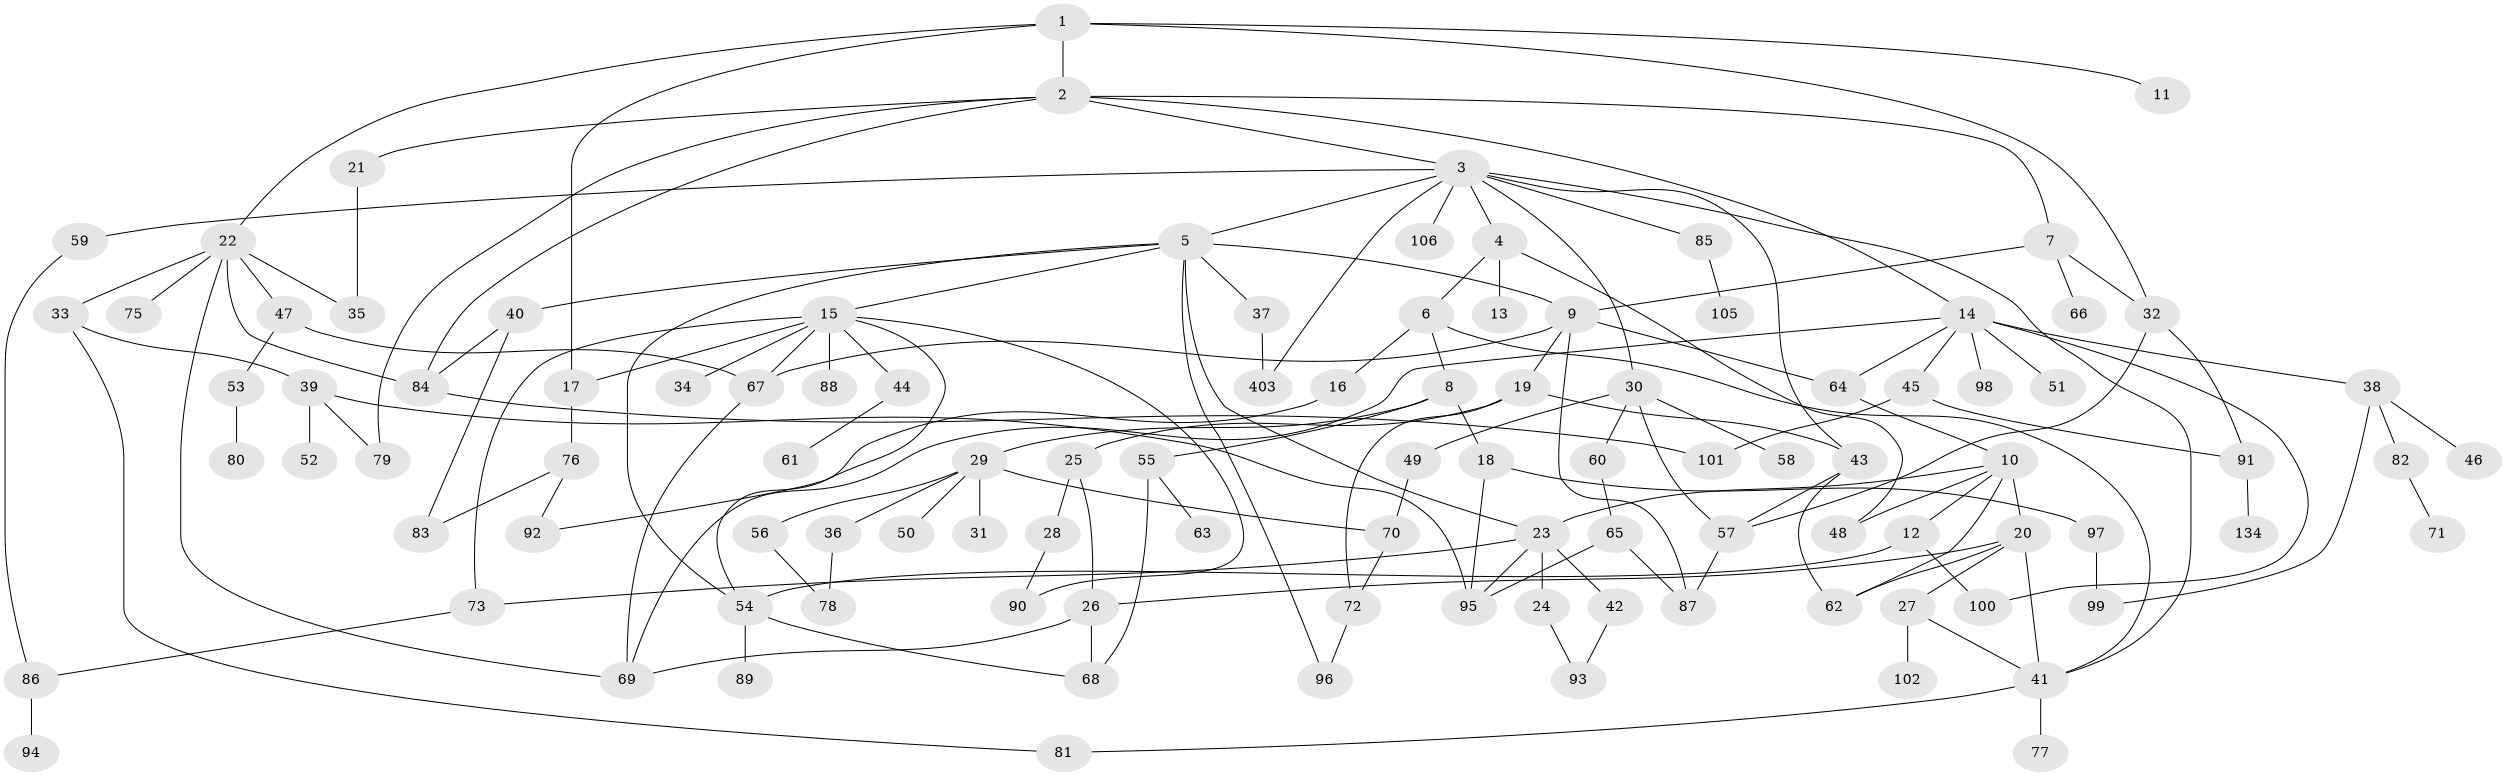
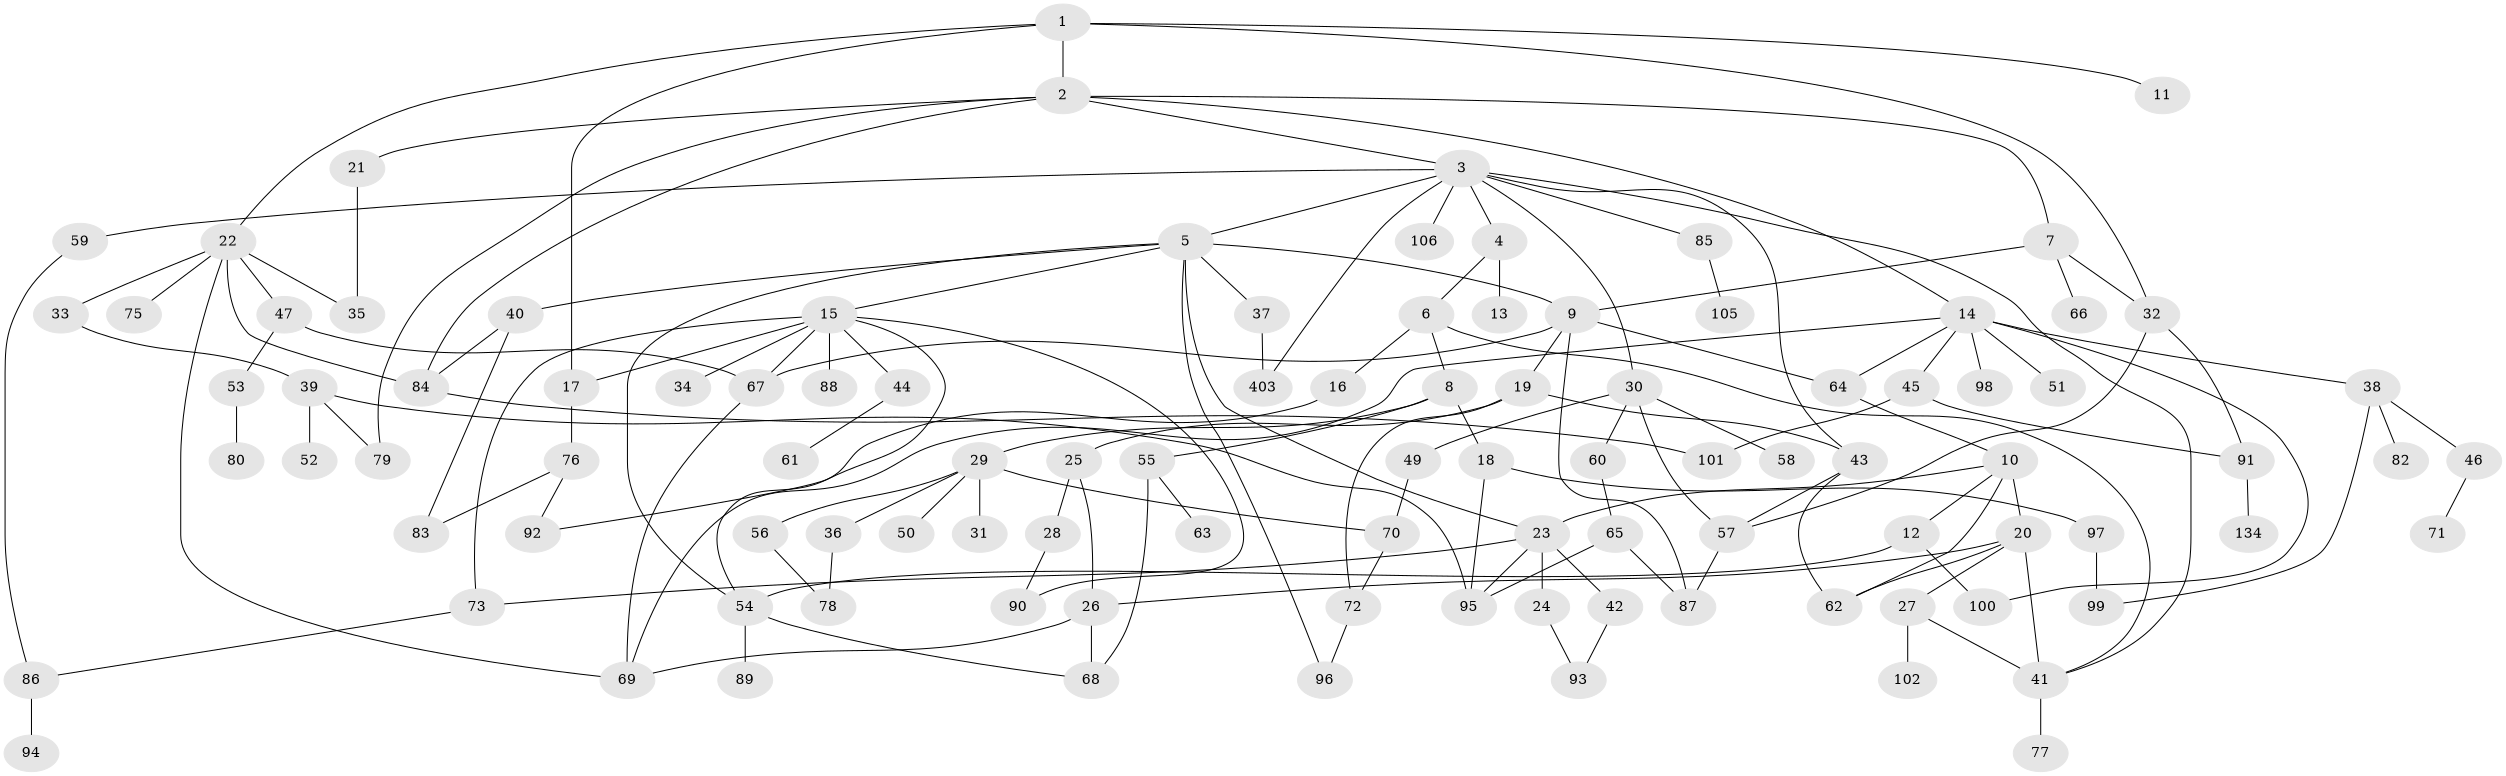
edge "82" -- "71": now "46" -- "71"
node "48": removed
node "81": removed
